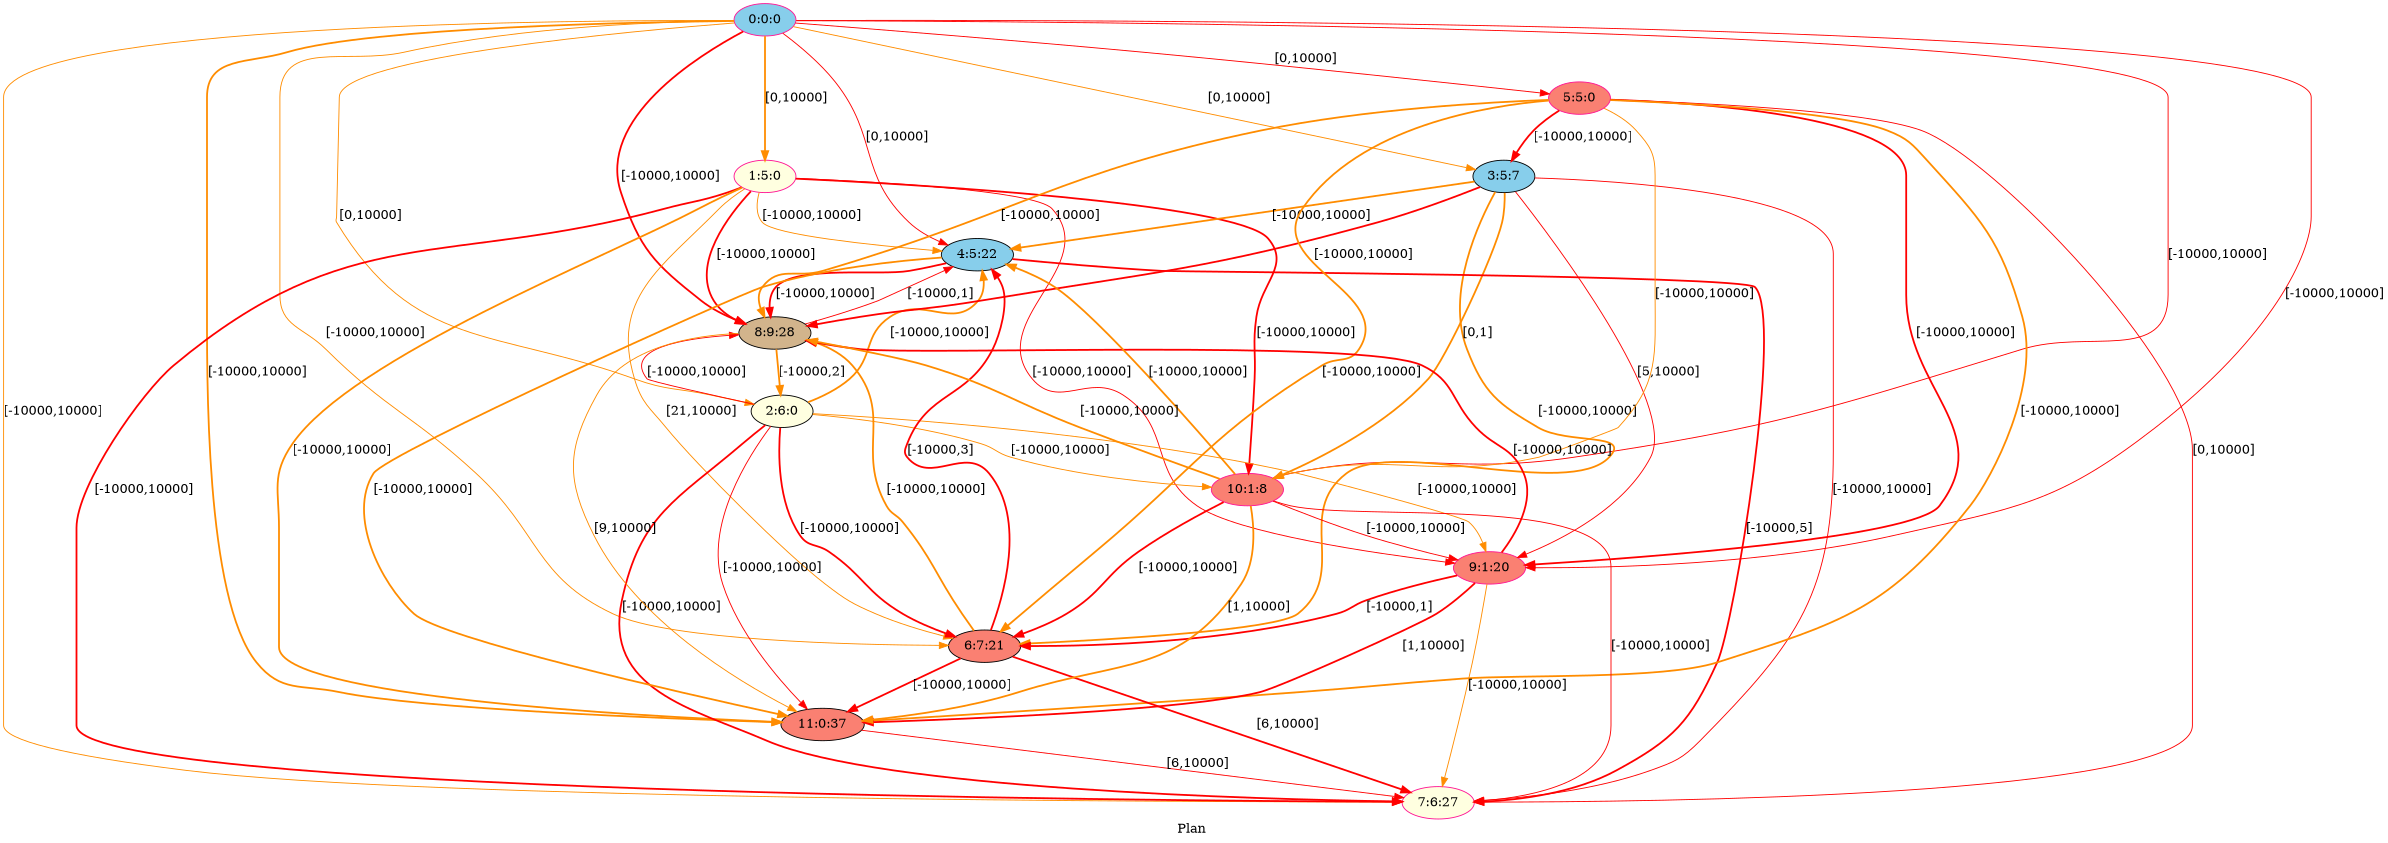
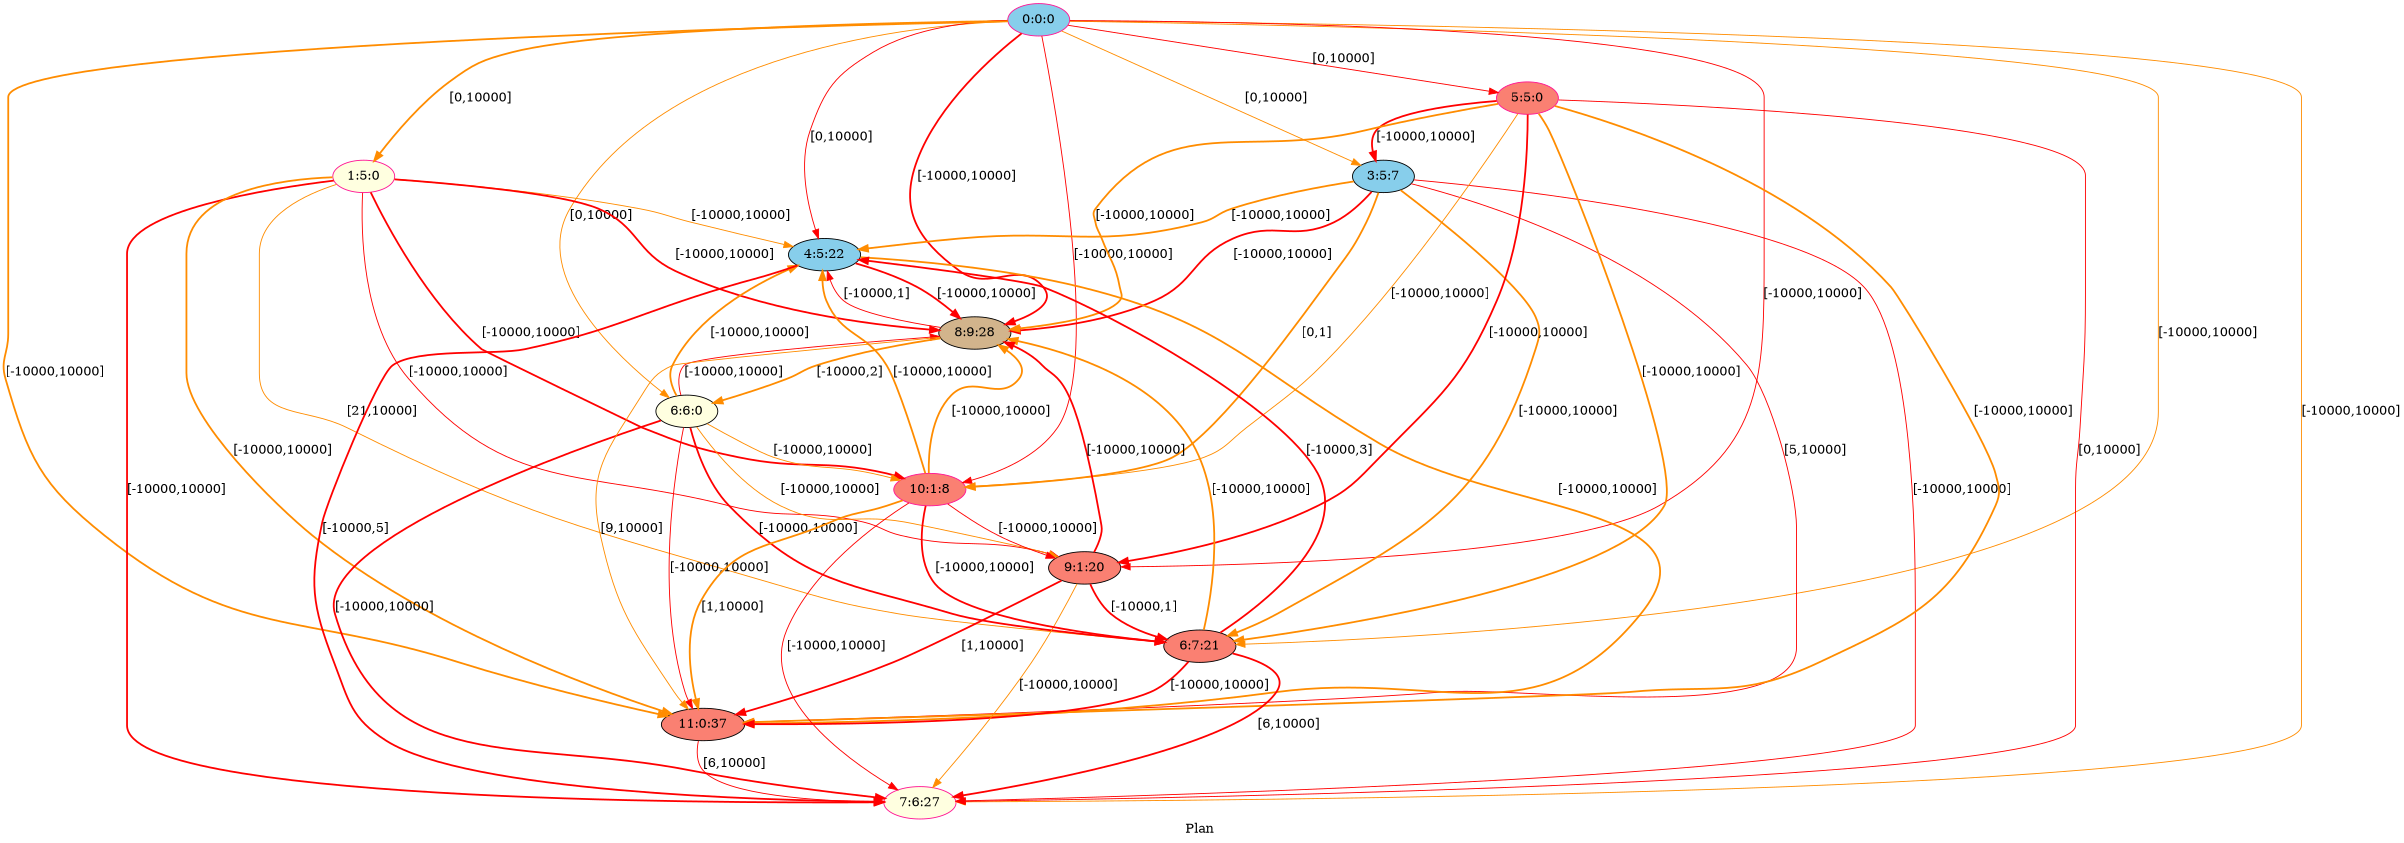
edge "3:5:7" -> "9:1:20": now "3:5:7" -> "11:0:37"
node "2:6:0": label "2:6:0" -> "6:6:0"
node "9:1:20": color deeppink -> black
